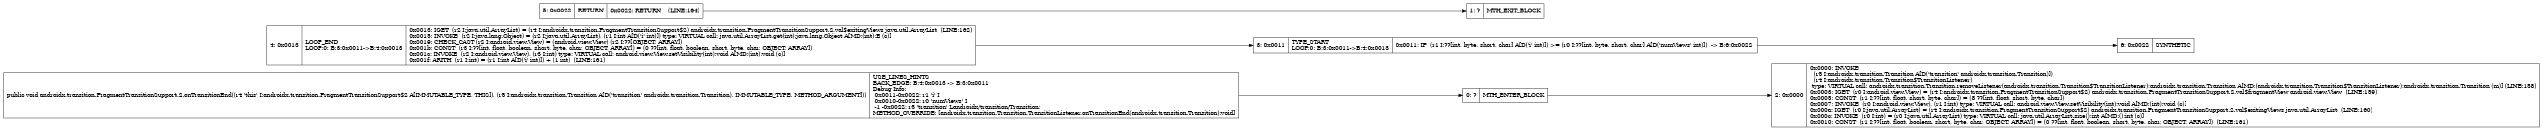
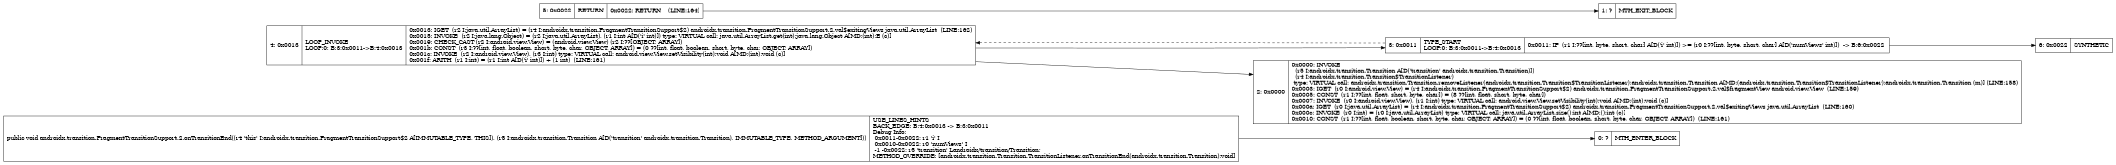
node "4: 0x0013": text "LOOP_END" -> "LOOP_INVOKE"
edge "3: 0x0011" -> "4: 0x0013": added
edge "0: ?" -> "2: 0x0000": now "4: 0x0013" -> "2: 0x0000"
